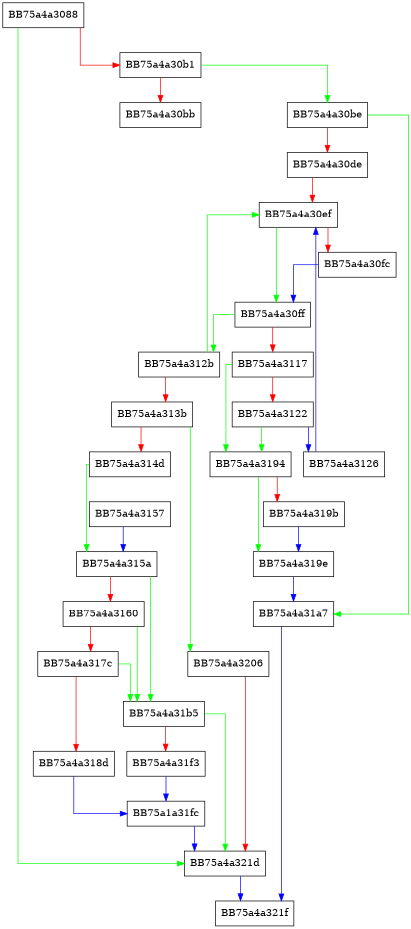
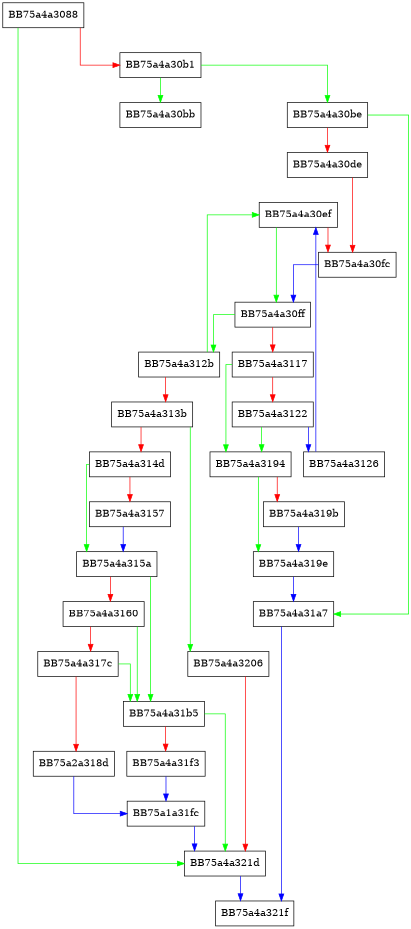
edge "BB75a4a30b1" -> "BB75a4a30bb": color red -> green
edge "BB75a4a30de" -> "BB75a4a30ef": now "BB75a4a30de" -> "BB75a4a30fc"
edge "BB75a4a314d" -> "BB75a4a3157": added
node "BB75a4a318d": label "BB75a4a318d" -> "BB75a2a318d"
